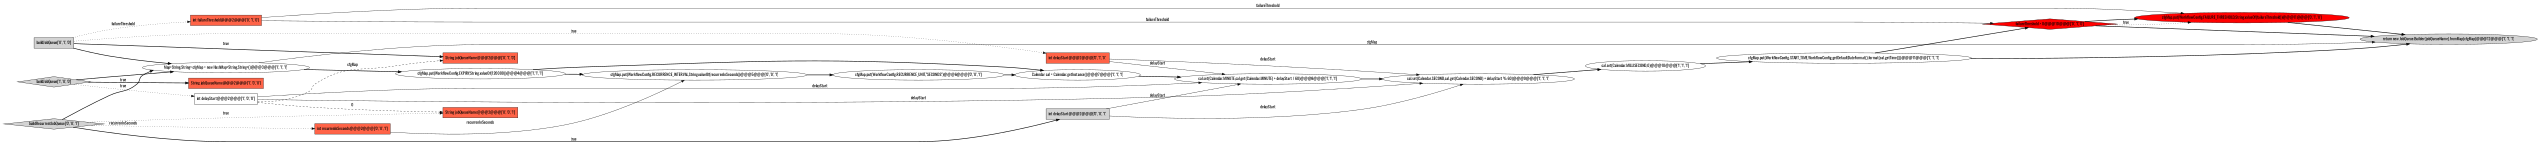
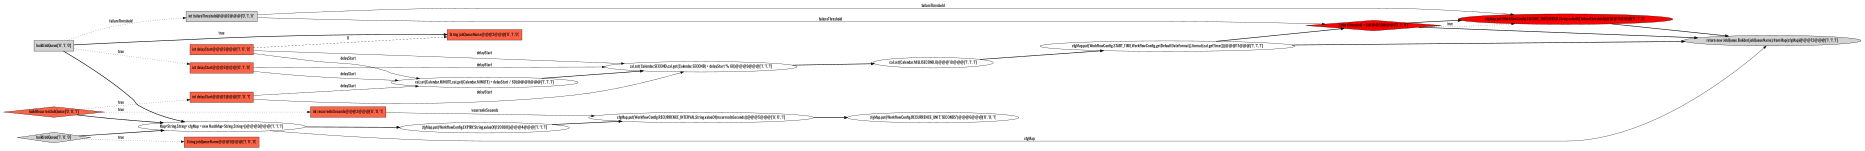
node "int failureThreshold@@@2@@@['0', '1', '0']": fillcolor tomato -> lightgray
edge "int delayStart@@@2@@@['1', '0', '0']" -> "String jobQueueName@@@2@@@['0', '1', '0']": label "cfgMap" -> "0"
node "Calendar cal = Calendar.getInstance()@@@7@@@['1', '1', '1']": removed
edge "buildJobQueue['1', '0', '0']" -> "String jobQueueName@@@2@@@['1', '0', '0']": style bold -> dotted
edge "buildJobQueue['1', '0', '0']" -> "int delayStart@@@2@@@['1', '0', '0']": removed, label "true"
node "int delayStart@@@2@@@['1', '0', '0']": fillcolor white -> tomato
node "String jobQueueName@@@2@@@['0', '0', '1']": removed
node "int delayStart@@@2@@@['0', '0', '1']": fillcolor lightgray -> tomato
node "buildRecurrentJobQueue['0', '0', '1']": fillcolor lightgray -> tomato
edge "buildRecurrentJobQueue['0', '0', '1']" -> "int recurrenInSeconds@@@2@@@['0', '0', '1']": label "recurrenInSeconds" -> "true"
edge "buildRecurrentJobQueue['0', '0', '1']" -> "int delayStart@@@2@@@['0', '0', '1']": style bold -> dotted
